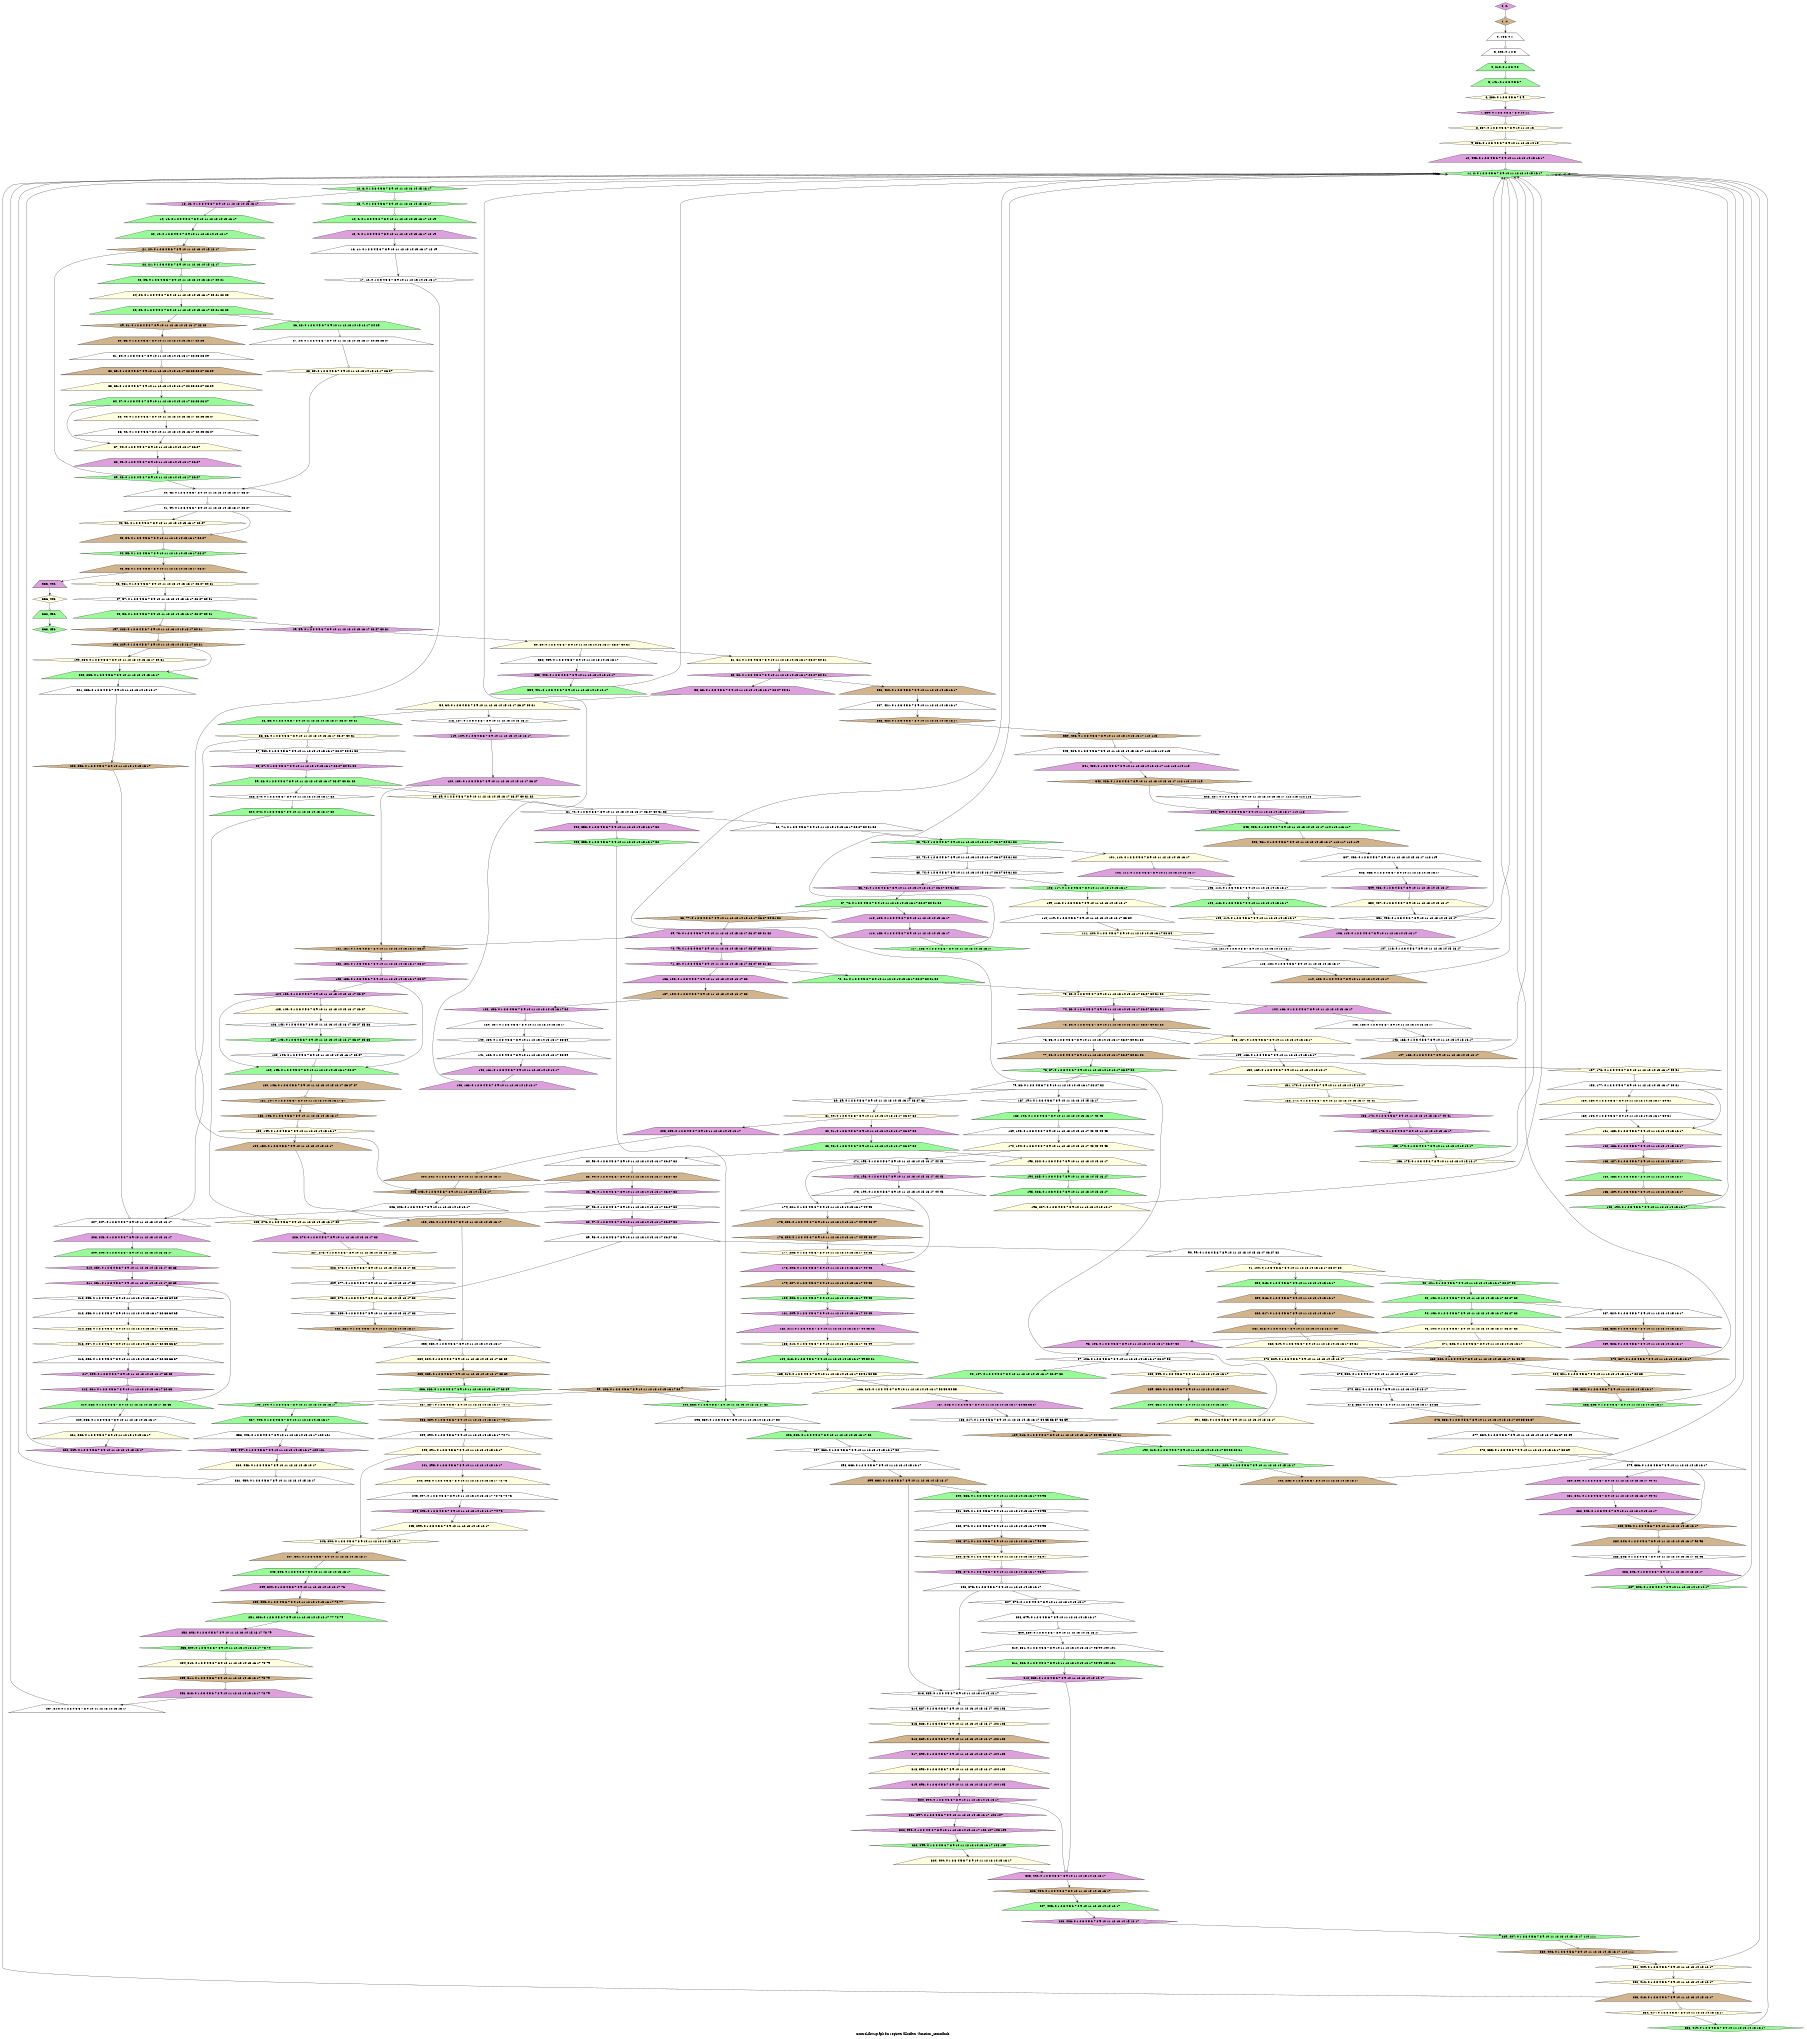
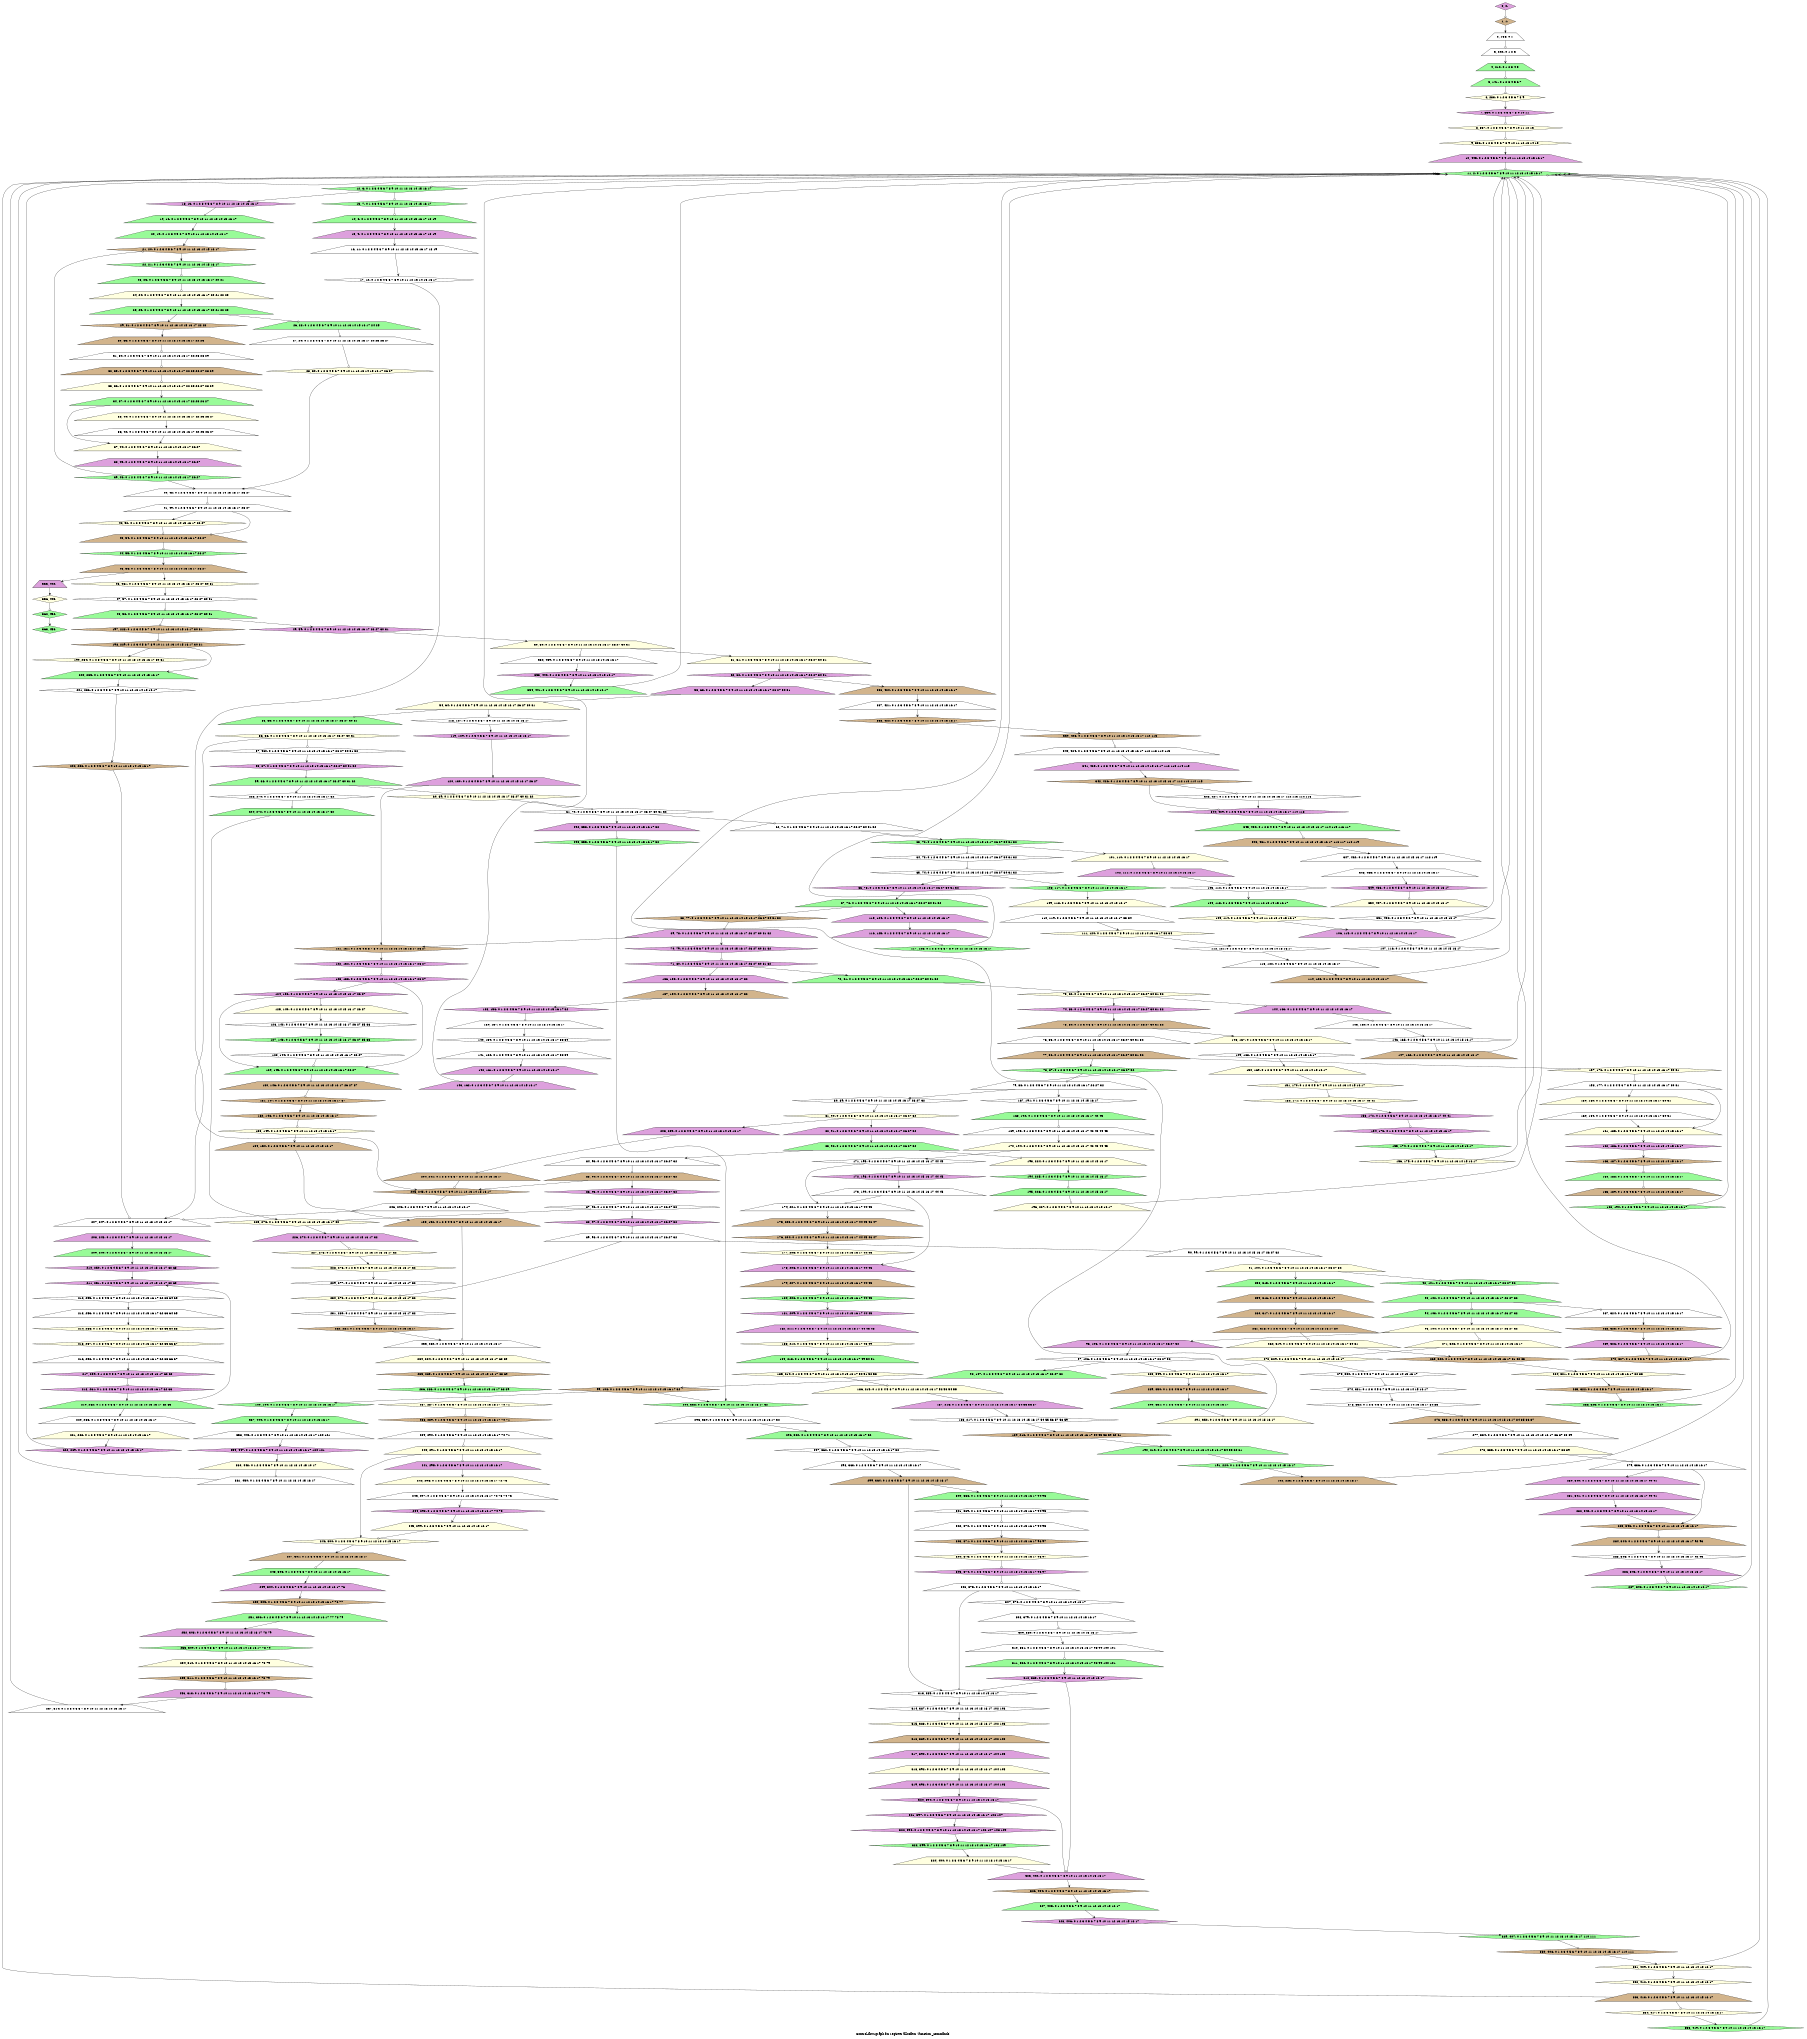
node "362, 452:": shape trapezium -> diamond
edge "199, 234: 0 1 2 3 4 5 6 7 8 9 10 11 12 13 14 15 16 17 30 31" -> "200, 235: 0 1 2 3 4 5 6 7 8 9 10 11 12 13 14 15 16 17": arrowhead normal -> odot
node "201, 236: 0 1 2 3 4 5 6 7 8 9 10 11 12 13 14 15 16 17": shape trapezium -> diamond
